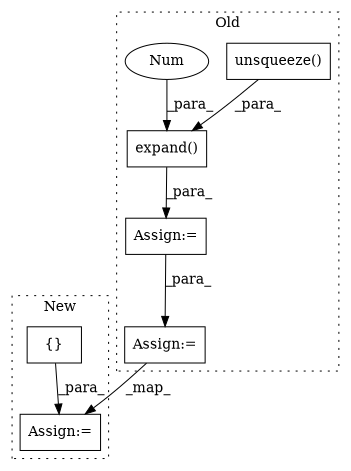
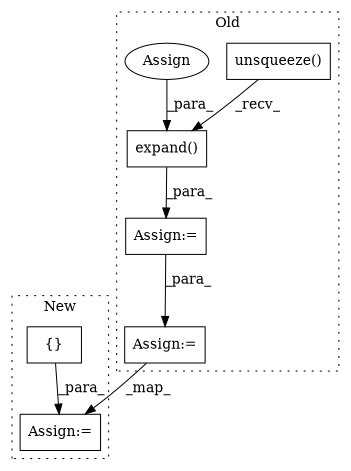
node "Num": label "Num" -> "Assign"
edge "unsqueeze()" -> "expand()": label "_para_" -> "_recv_"
